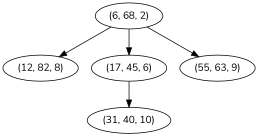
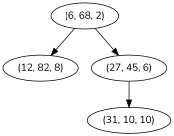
node "(17, 45, 6)": label "(17, 45, 6)" -> "(27, 45, 6)"
node "(55, 63, 9)": removed
node "(31, 40, 10)": label "(31, 40, 10)" -> "(31, 10, 10)"
